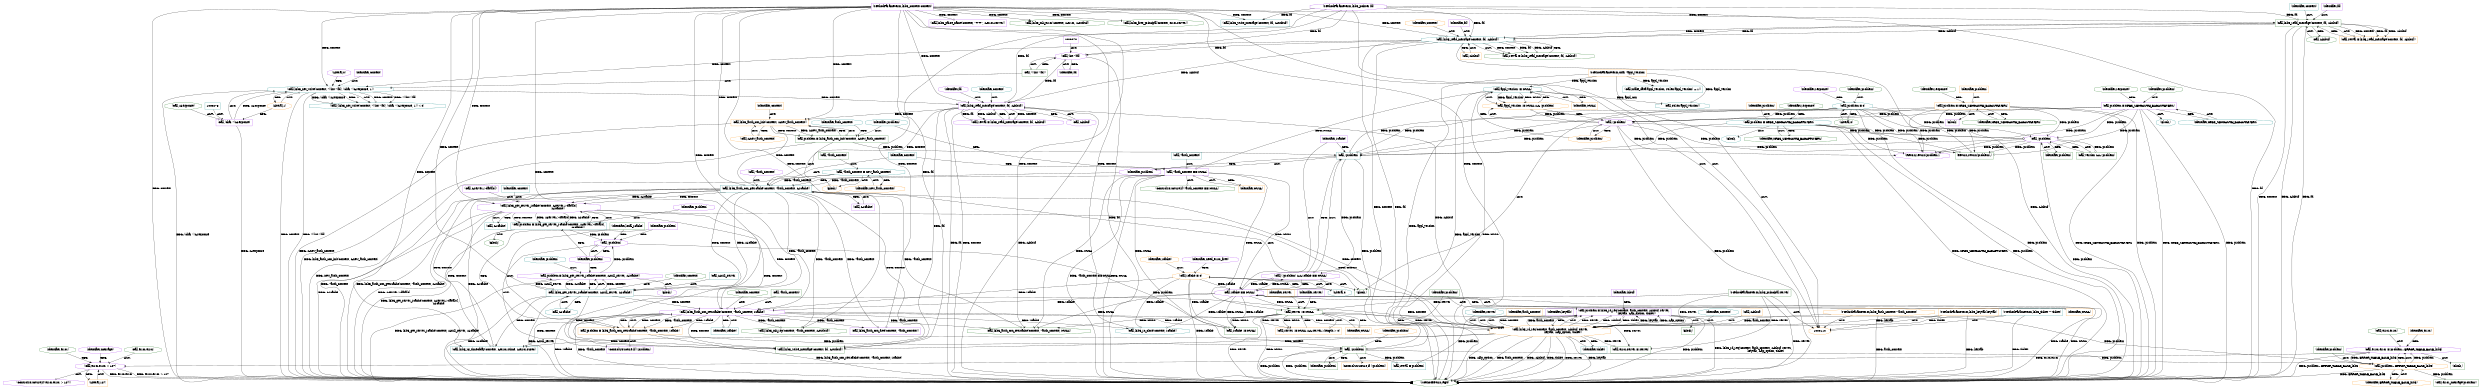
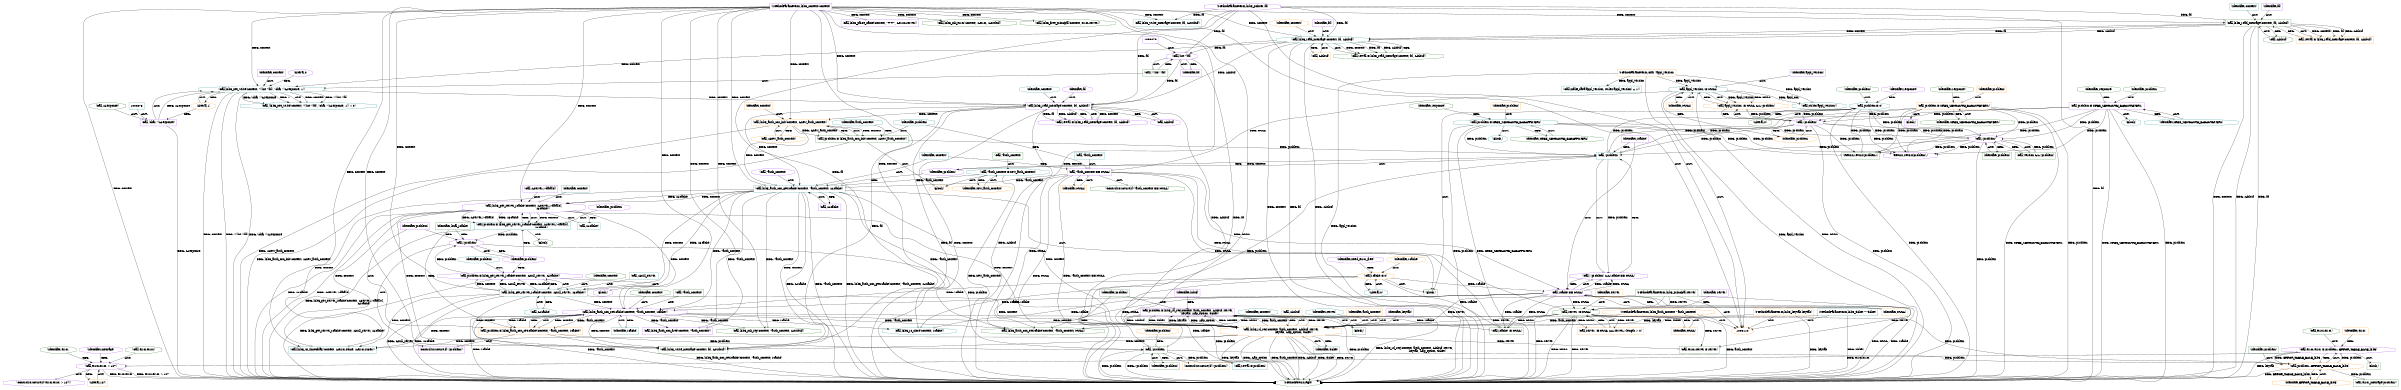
node "(Identifier,appl_version)": added
edge "(Call,error.error = problem - ERROR_TABLE_BASE_krb5)" -> "(MethodReturn,RET)": label "DDG: problem - ERROR_TABLE_BASE_krb5" -> "DDG: keytab"
